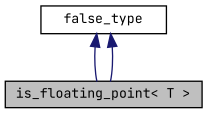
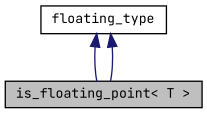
node "false_type": label "false_type" -> "floating_type"
